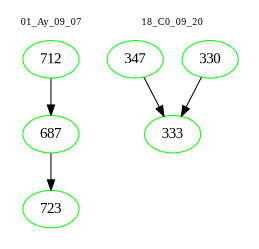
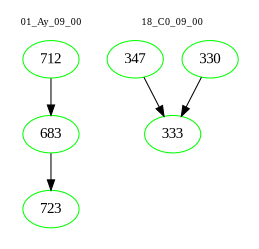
cluster "01_Ay_09_07": label "01_Ay_09_07" -> "01_Ay_09_00"
cluster "18_C0_09_20": label "18_C0_09_20" -> "18_C0_09_00"
node "687": label "687" -> "683"
